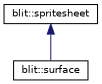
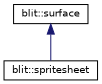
edge "blit::surface" -> "blit::spritesheet": reversed
